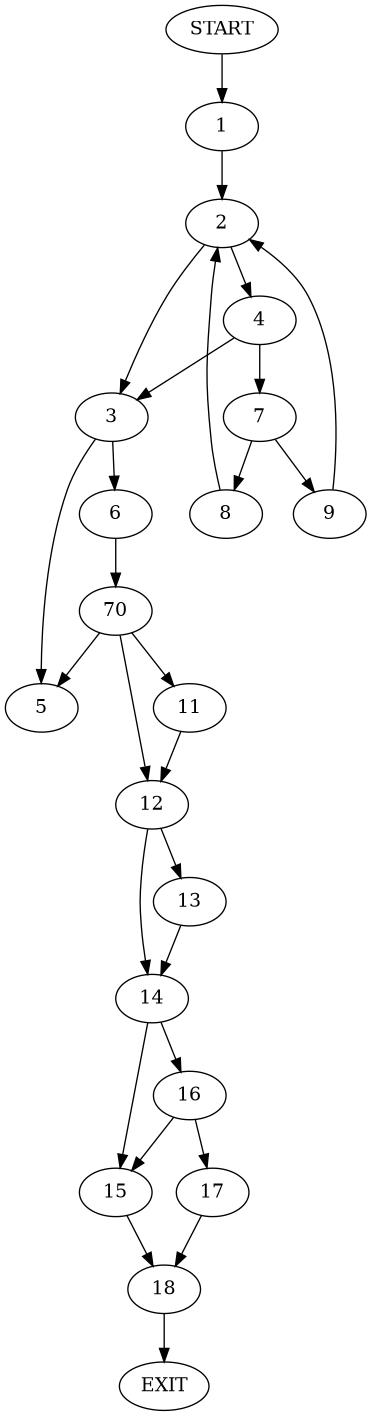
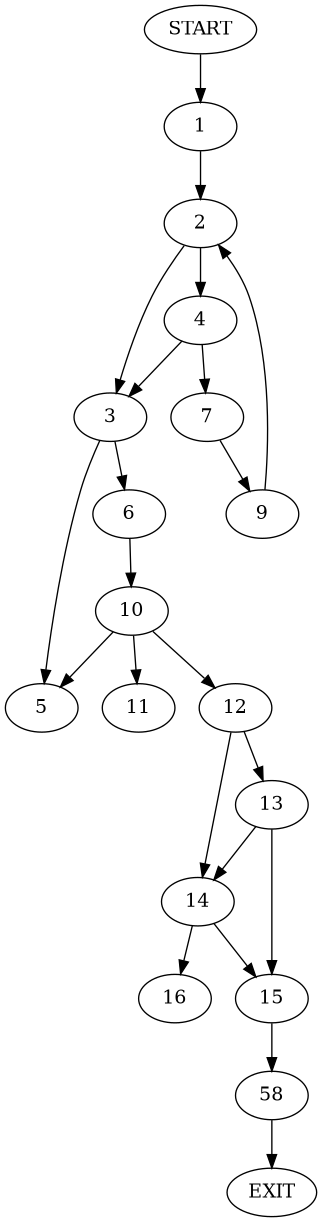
node "8": removed
node "70": label "70" -> "10"
edge "11" -> "12": removed
edge "16" -> "15": now "13" -> "15"
node "17": removed
node "18": label "18" -> "58"
